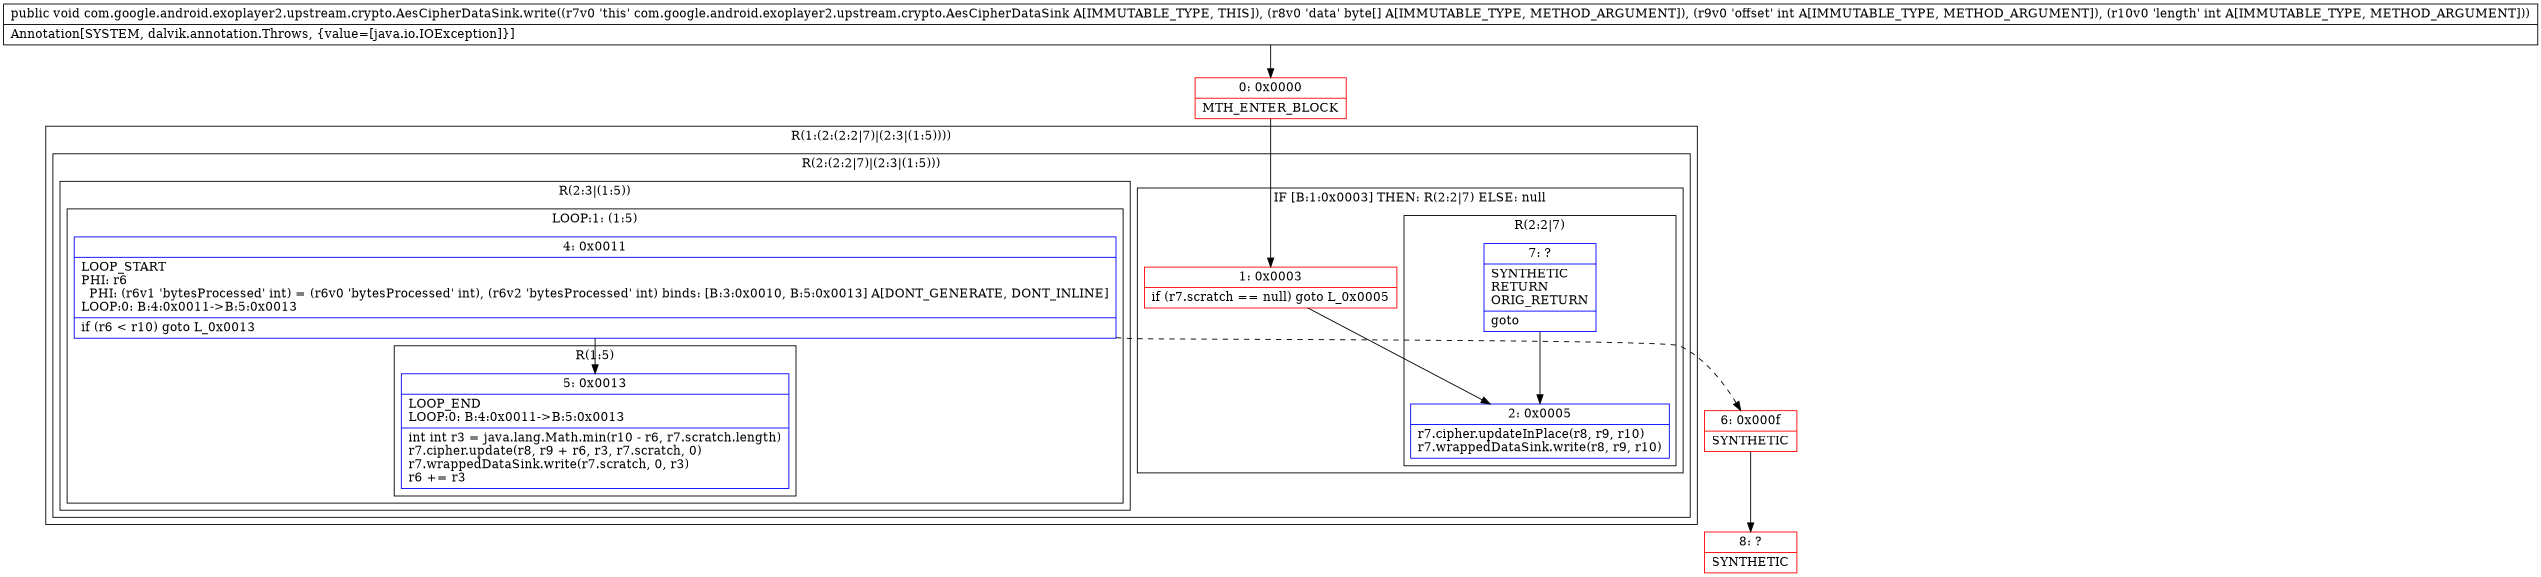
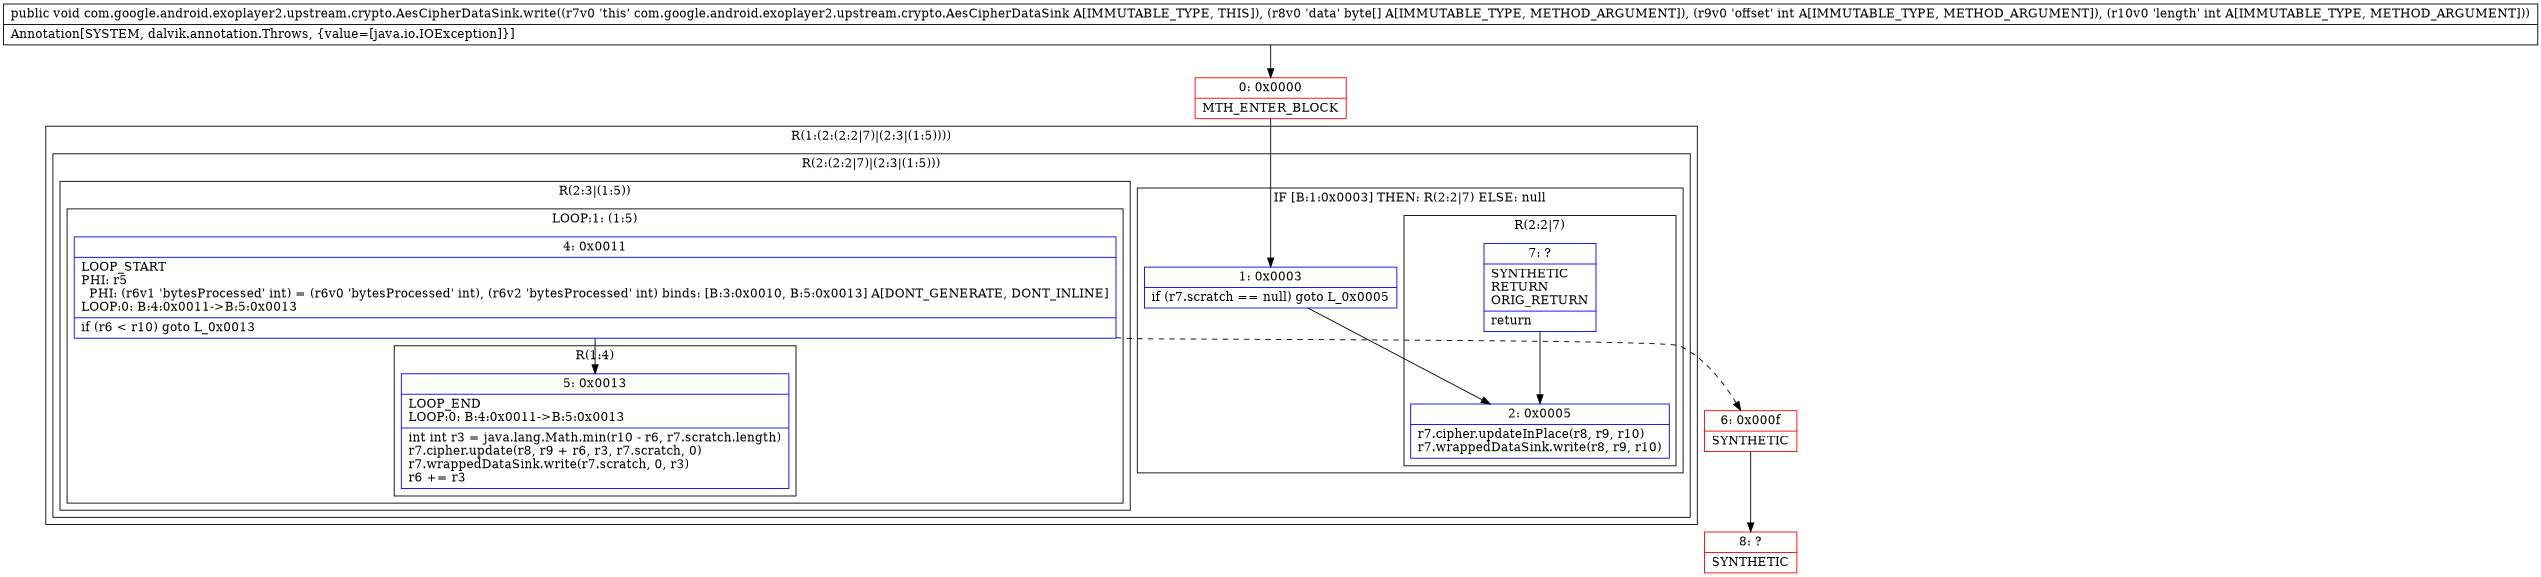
node "4: 0x0011": text "PHI: r6" -> "PHI: r5"
node "1: 0x0003": color red -> blue
node "7: ?": text "goto" -> "return"
cluster "R(1:5)": label "R(1:5)" -> "R(1:4)"
